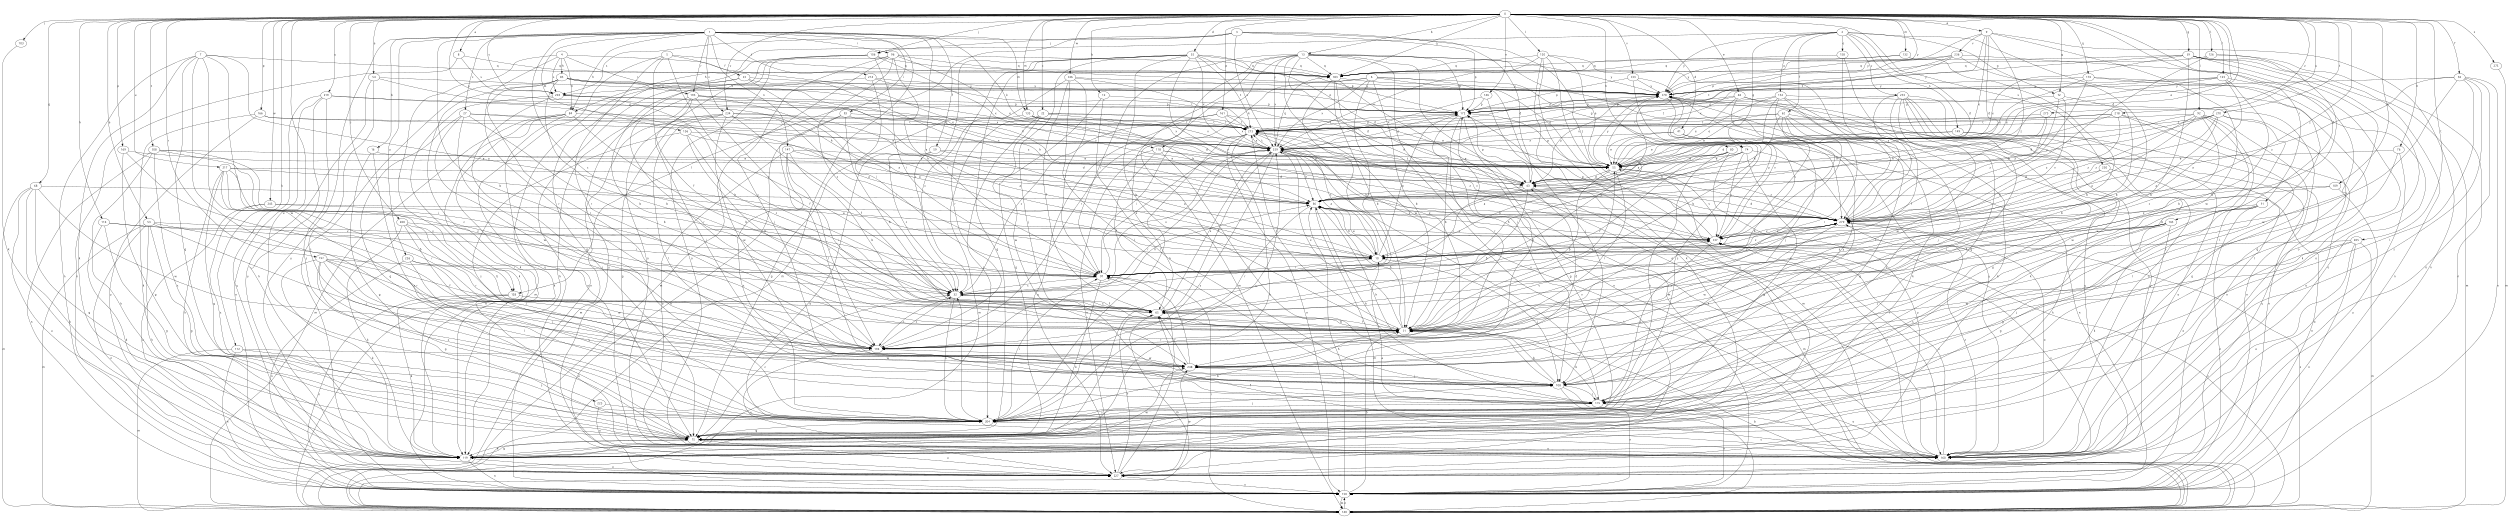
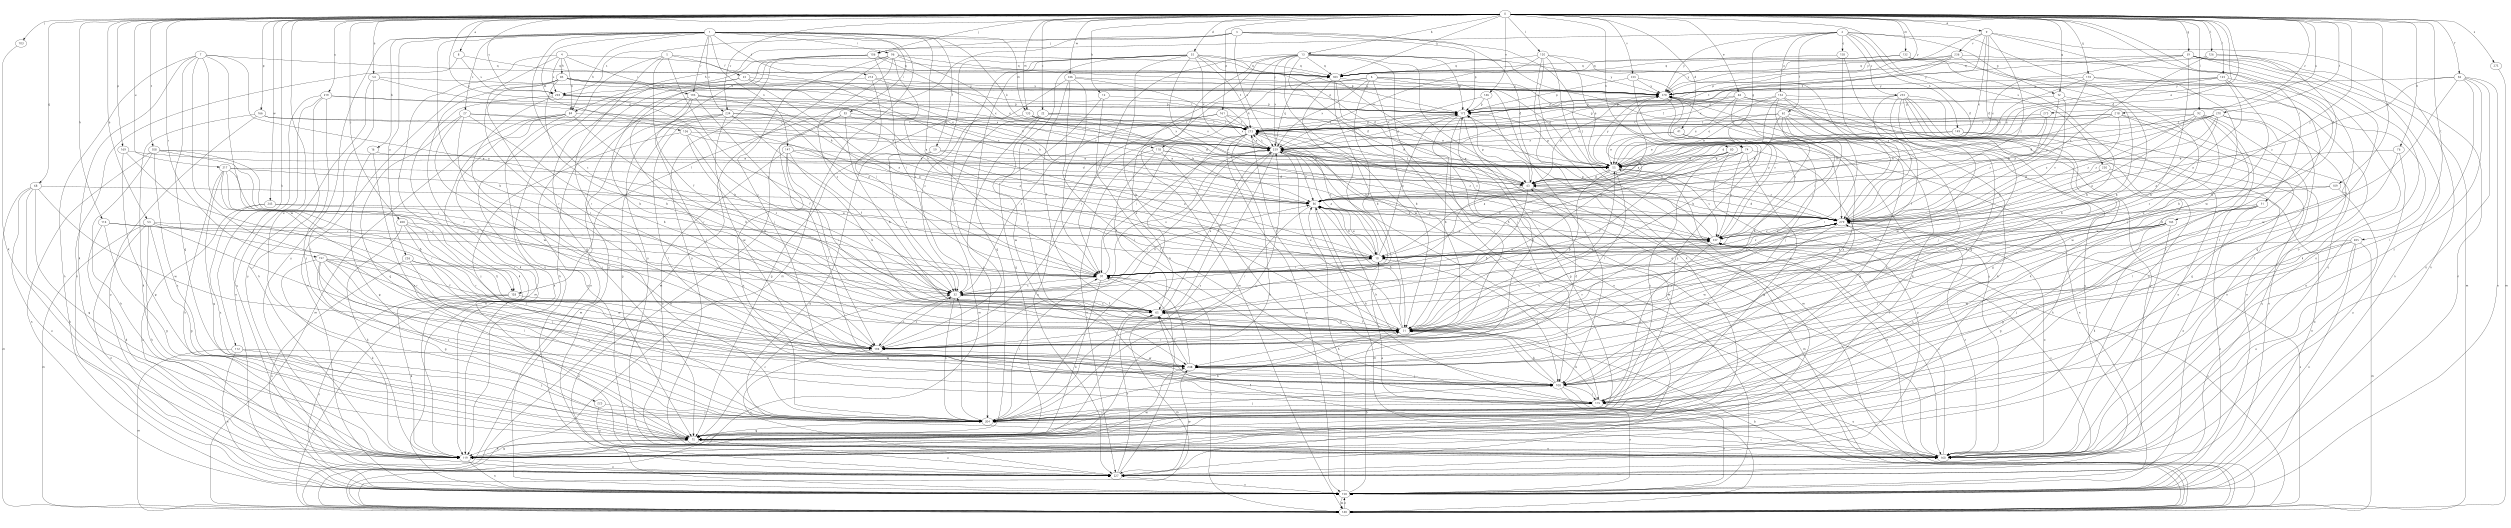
edge "132" -> "108": added, label "j"
